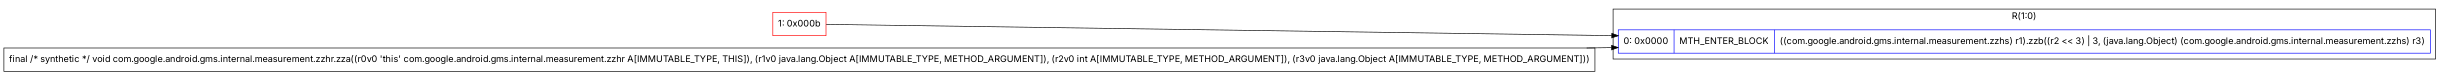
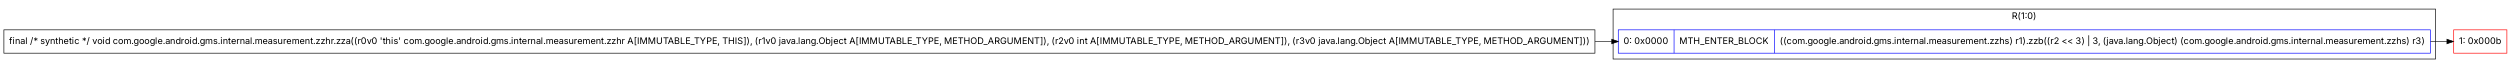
edge "1: 0x000b" -> "0: 0x0000": reversed
